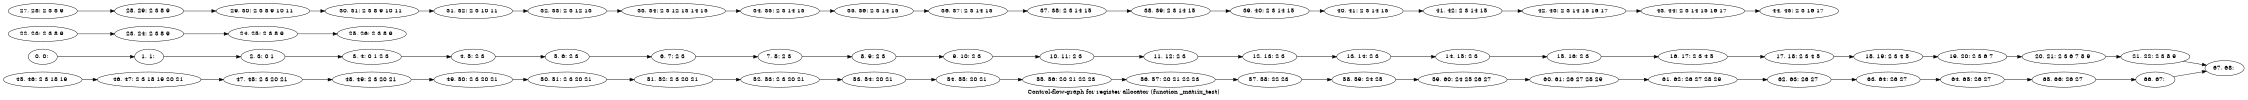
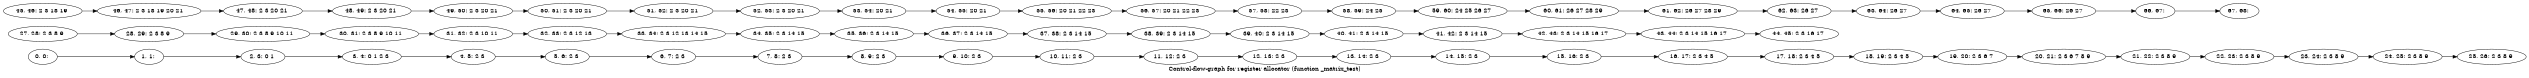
edge "21, 22: 2 3 8 9" -> "67, 68:": now "21, 22: 2 3 8 9" -> "22, 23: 2 3 8 9"
